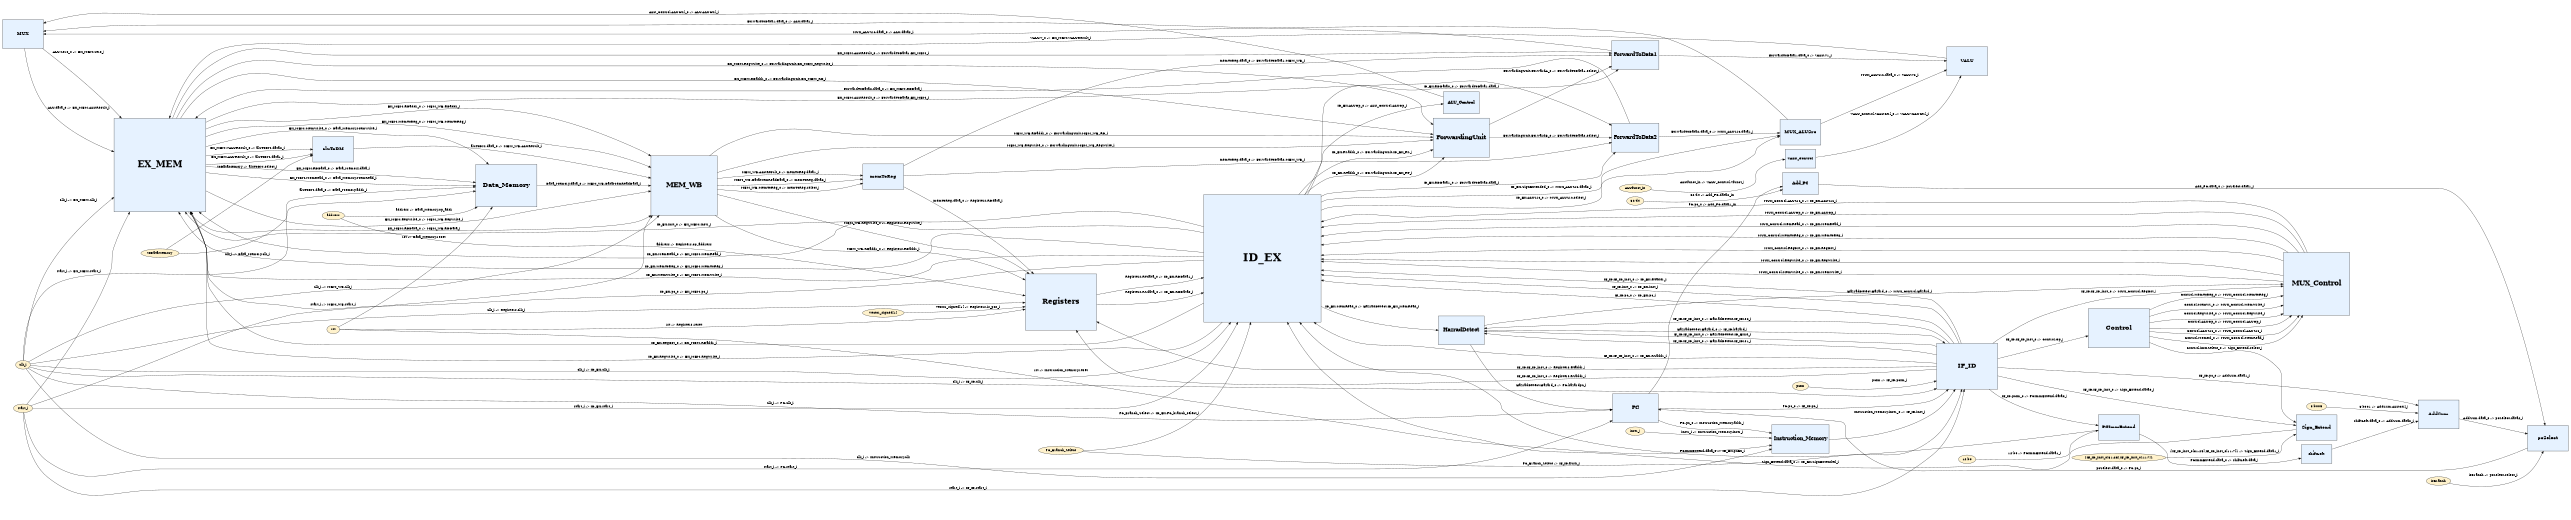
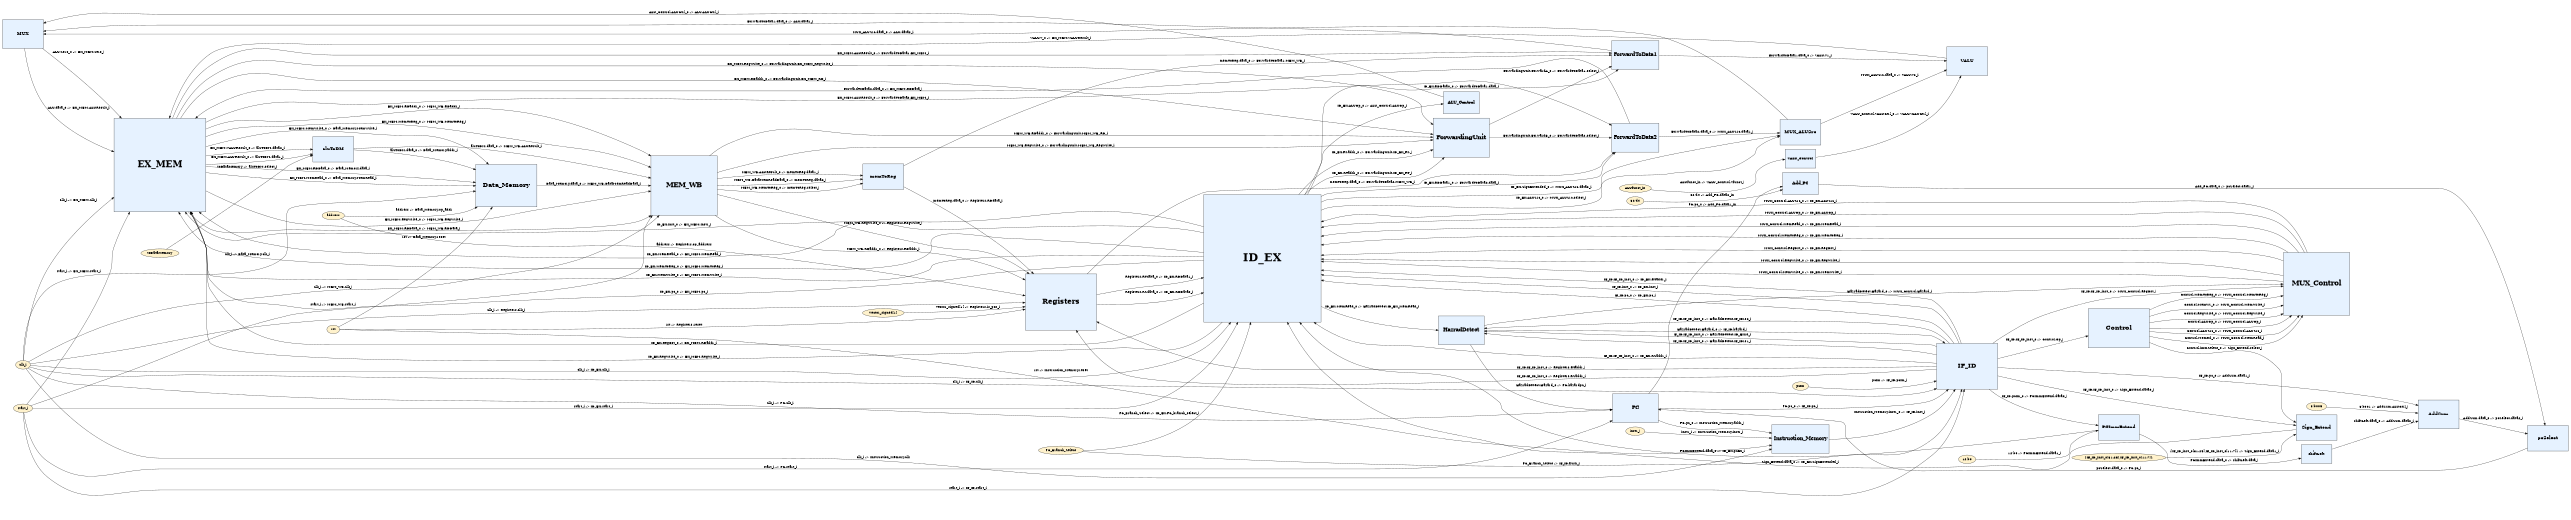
edge "memToReg" -> "ForwardToData2": now "Registers" -> "ForwardToData2"
edge "toDataMemory" -> "Data_Memory": now "aluToDM" -> "Data_Memory"
node "isBranch": removed
